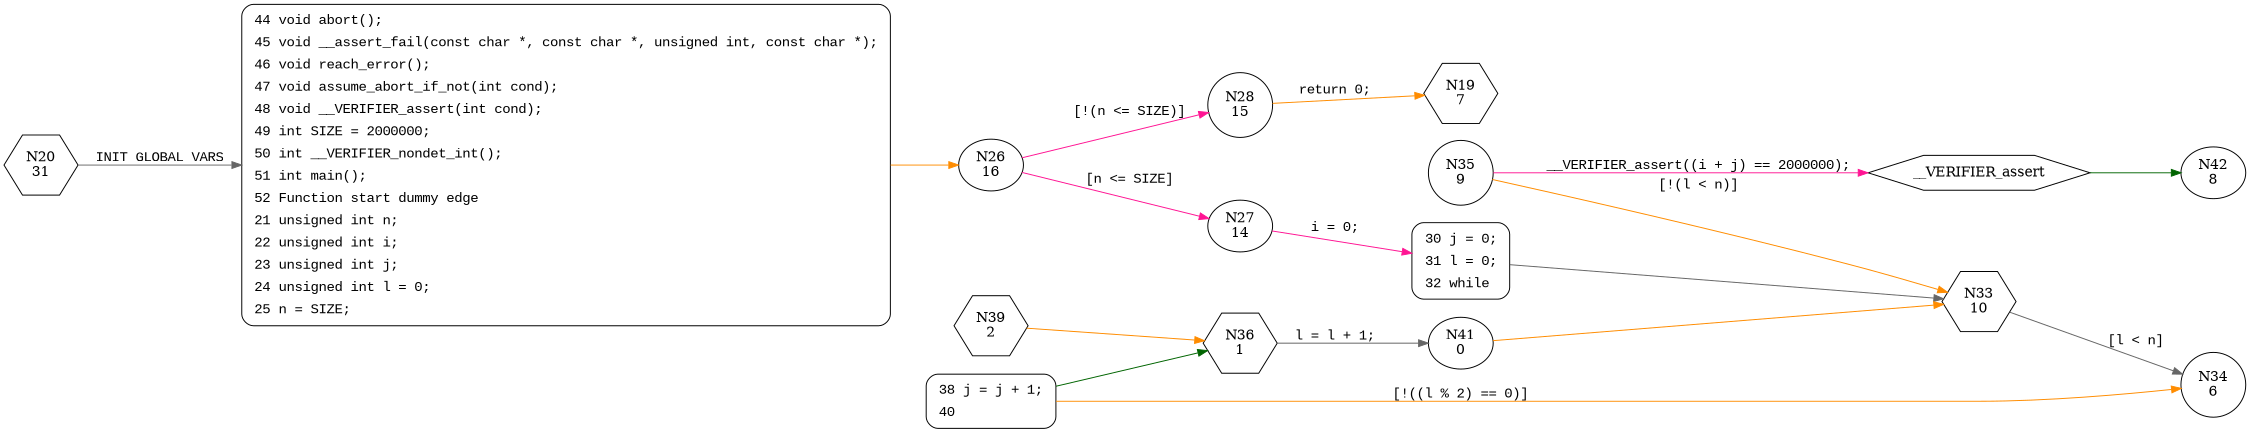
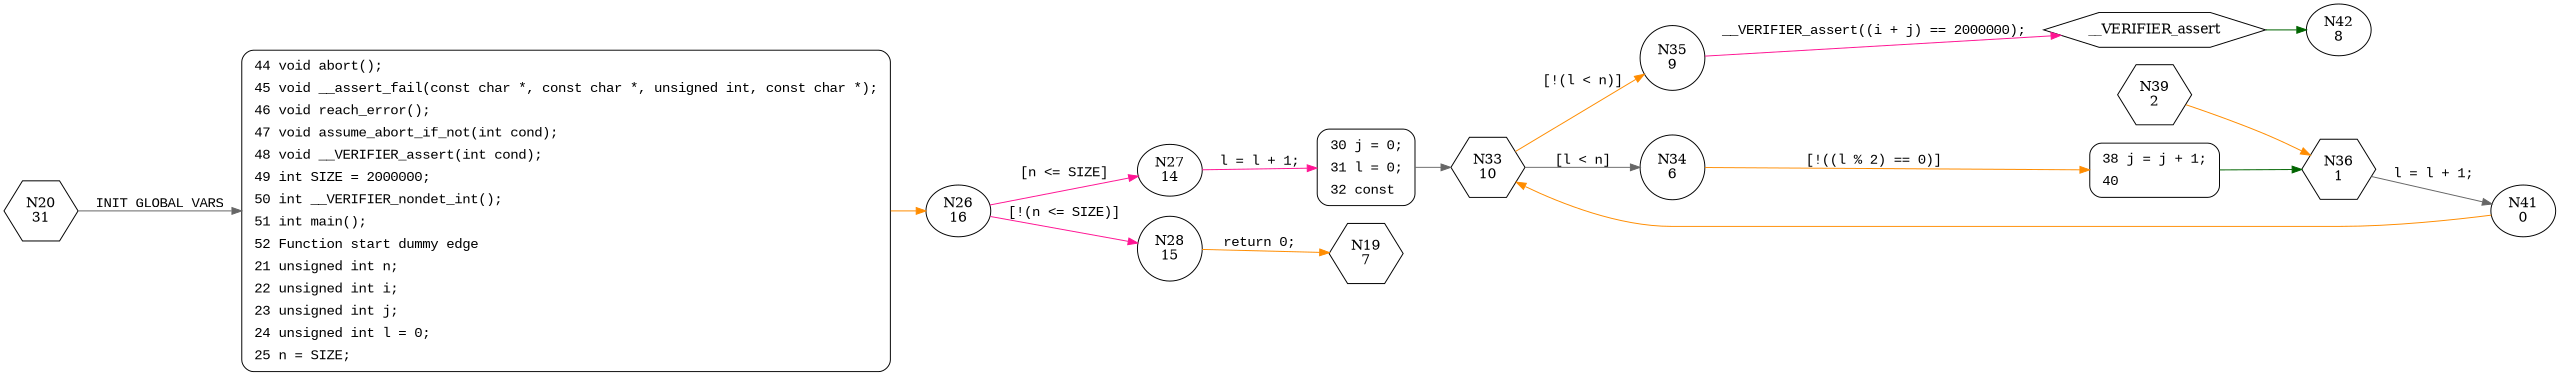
edge "N27 14" -> "30": label "i = 0;" -> "l = l + 1;"
edge "N35 9" -> "N33 10": reversed
node "30": text "while" -> "const"
edge "38" -> "N34 6": reversed
